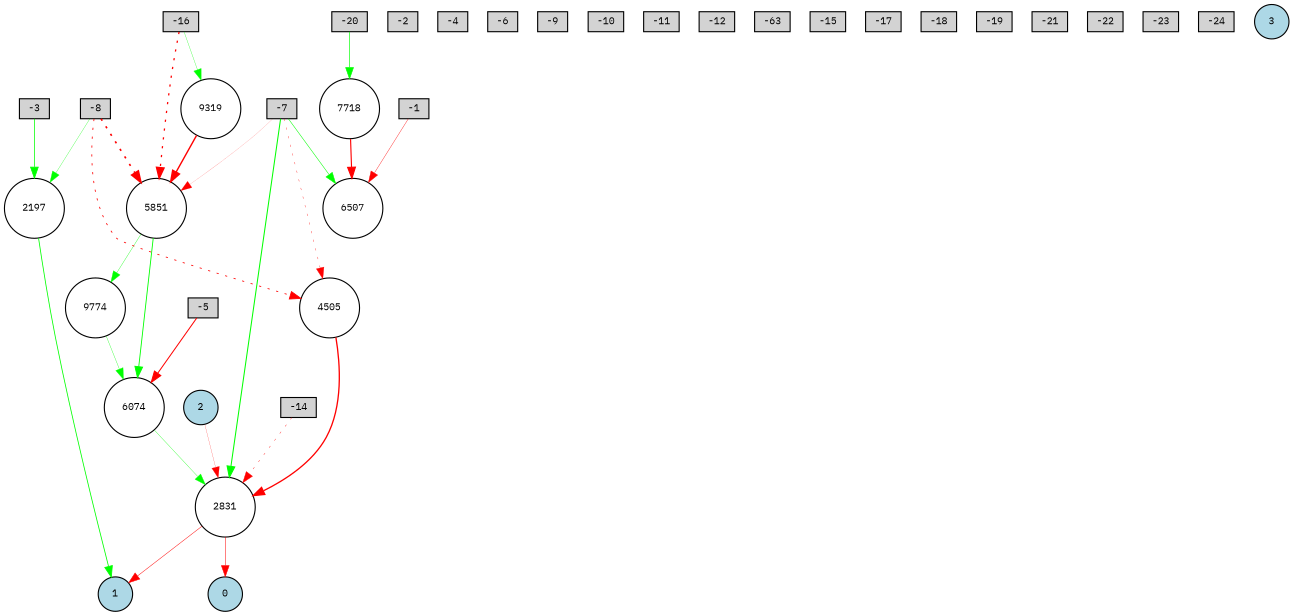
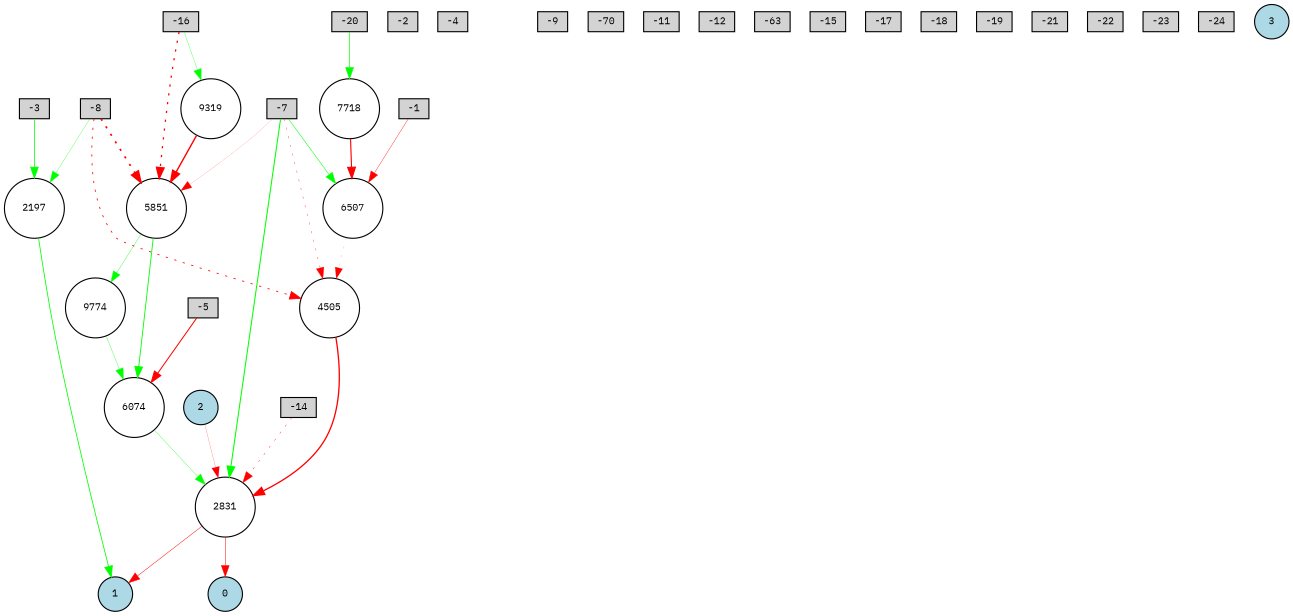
node "-6": removed
node "-10": label "-10" -> "-70"
edge "6507" -> "4505": added
